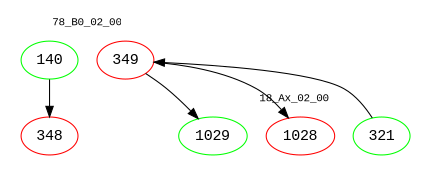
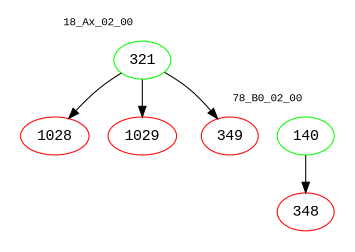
edge "349" -> "1028": now "321" -> "1028"
edge "349" -> "1029": now "321" -> "1029"
node "1029": color green -> red
